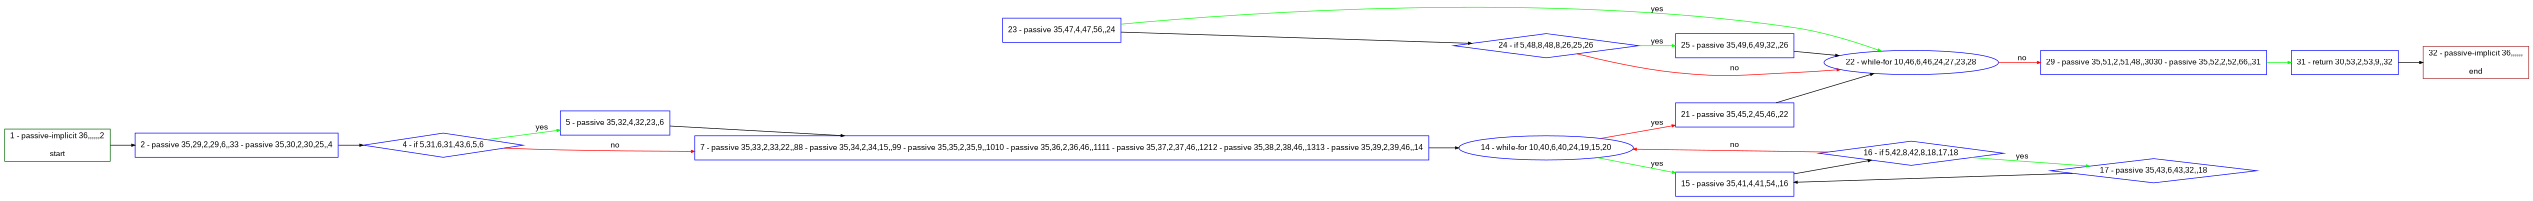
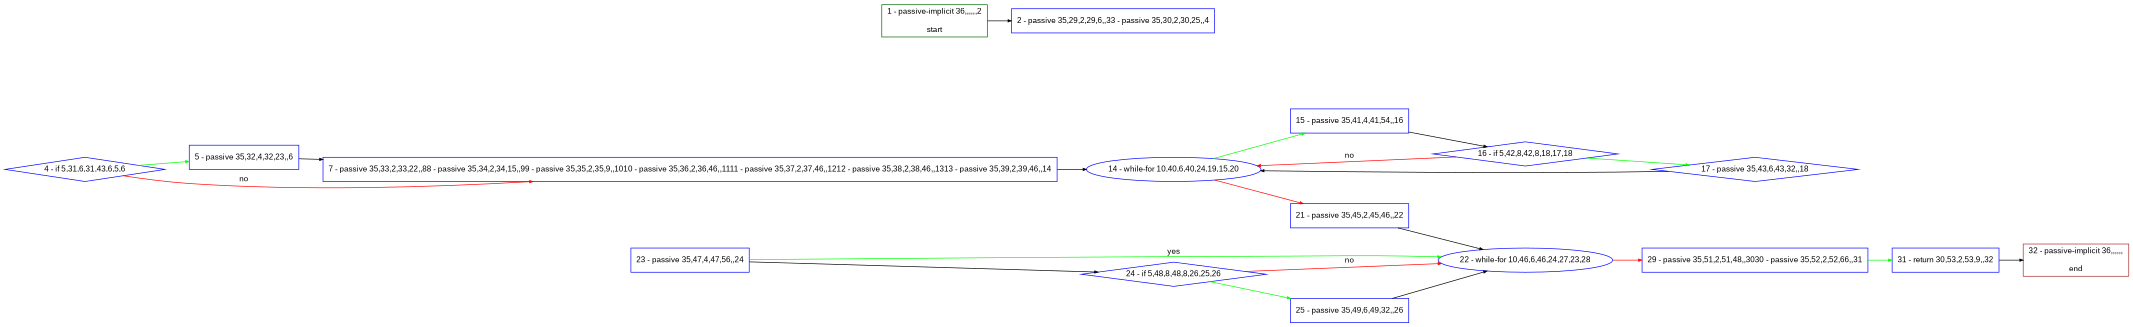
edge "2 - passive 35,29,2,29,6,,33 - passive 35,30,2,30,25,,4" -> "4 - if 5,31,6,31,43,6,5,6": removed
edge "17 - passive 35,43,6,43,32,,18" -> "15 - passive 35,41,4,41,54,,16": now "17 - passive 35,43,6,43,32,,18" -> "14 - while-for 10,40,6,40,24,19,15,20"
